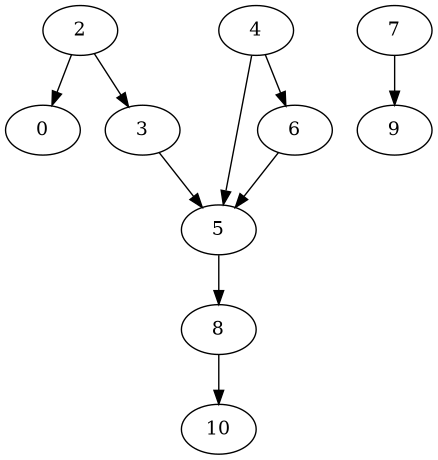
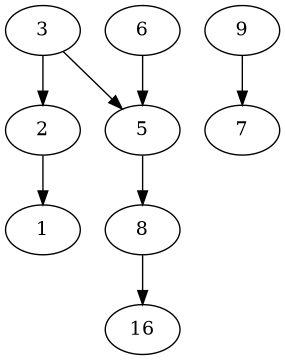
node "4": removed
edge "2" -> "3": reversed
edge "7" -> "9": reversed
node "0": label "0" -> "1"
node "10": label "10" -> "16"
